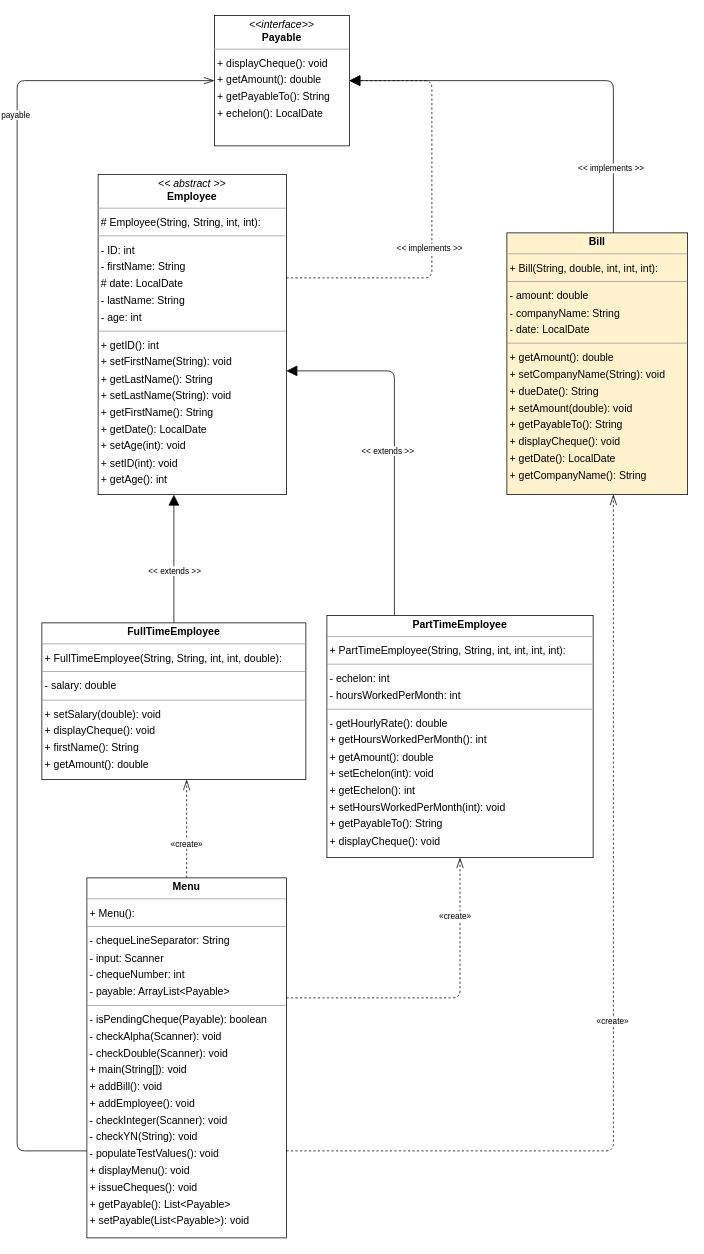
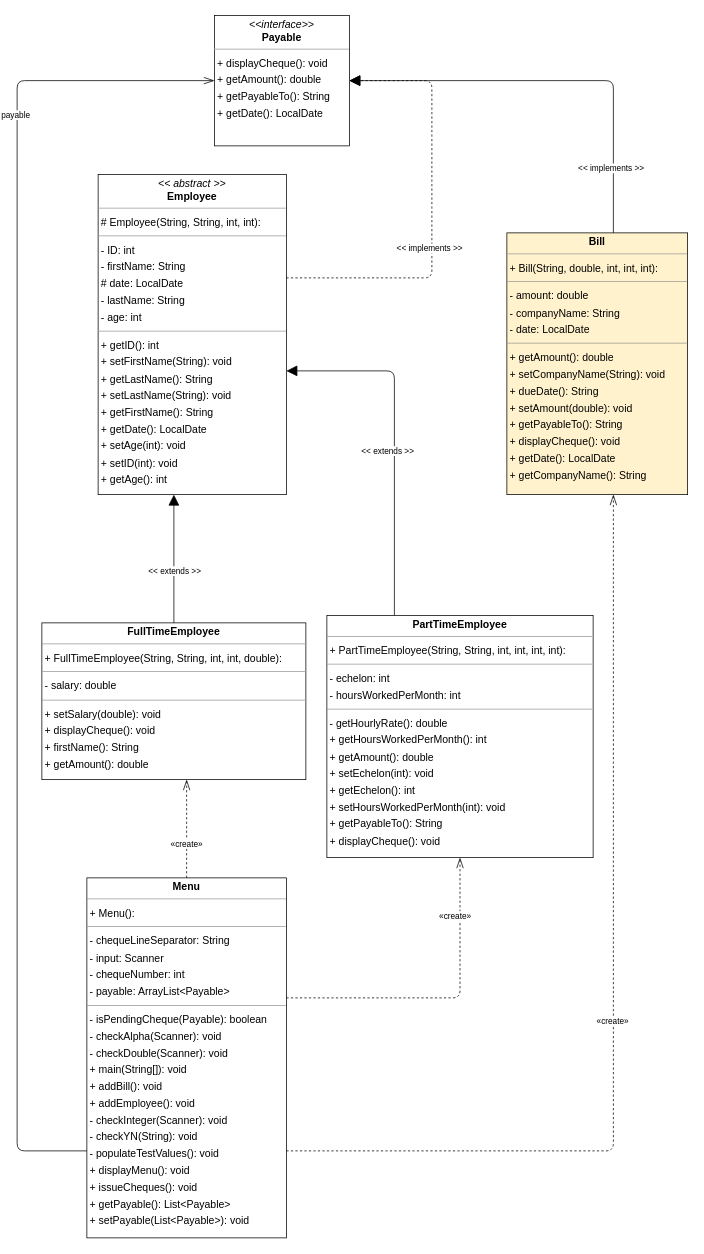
node "<<interface>> Payable + displayCheque(): void + getAmount(): double + getPayableTo(): String + echelon(): LocalDate": label "<<interface>> Payable + displayCheque(): void + getAmount(): double + getPayableTo(): String + echelon(): LocalDate" -> "<<interface>> Payable + displayCheque(): void + getAmount(): double + getPayableTo(): String + getDate(): LocalDate"
